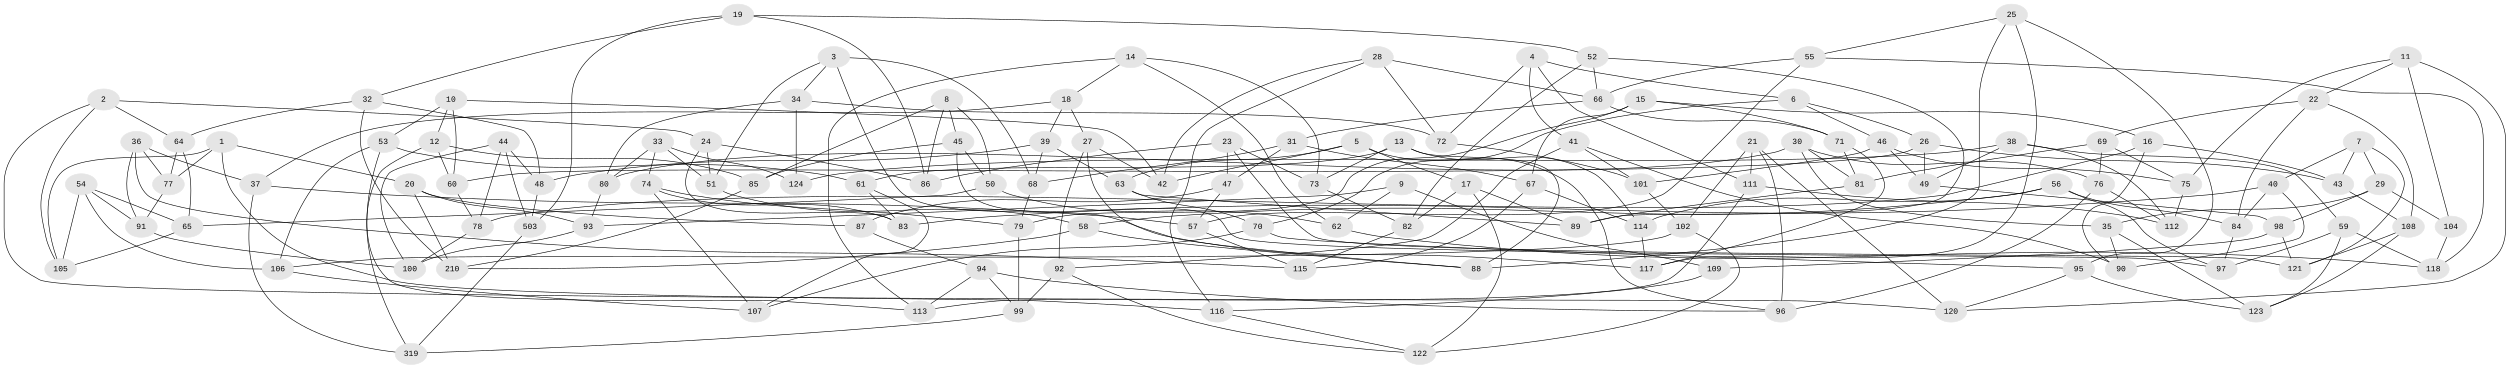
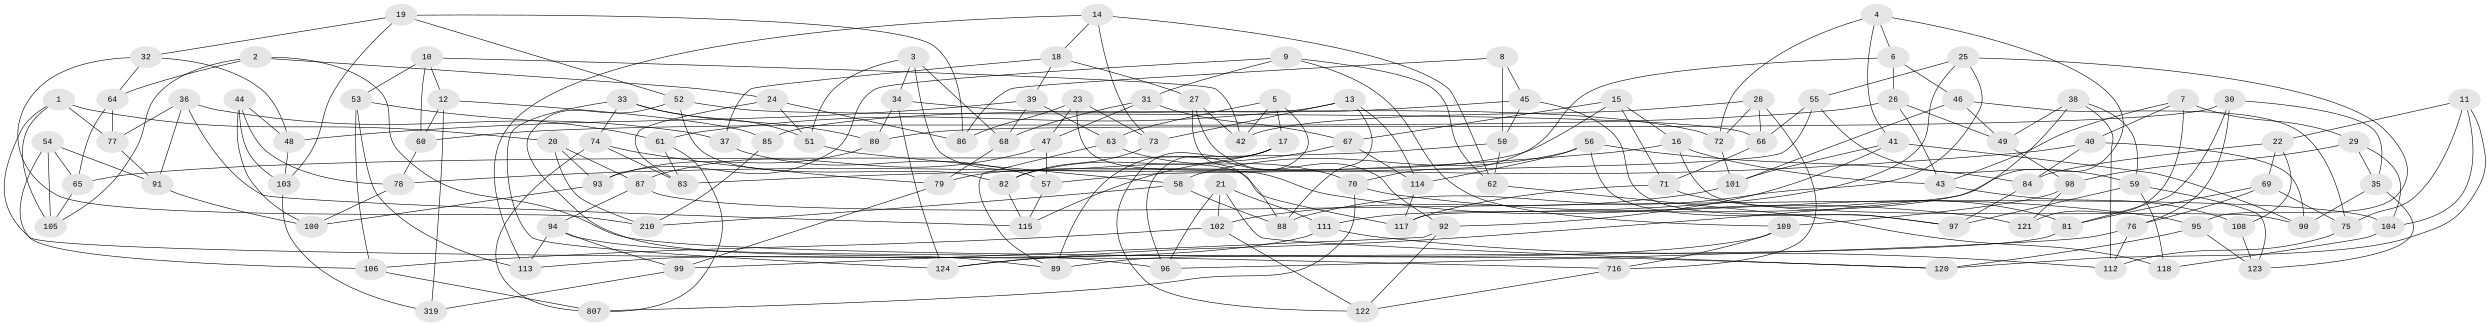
edge "55" -- "118": now "55" -- "59"
edge "66" -- "31": now "9" -- "31"
edge "8" -- "85": removed
edge "87" -- "104": added
node "503": label "503" -> "103"
edge "108" -- "121": removed
edge "109" -- "124": added
edge "37" -- "319": removed
node "107": label "107" -> "807"
node "116": label "116" -> "716"
